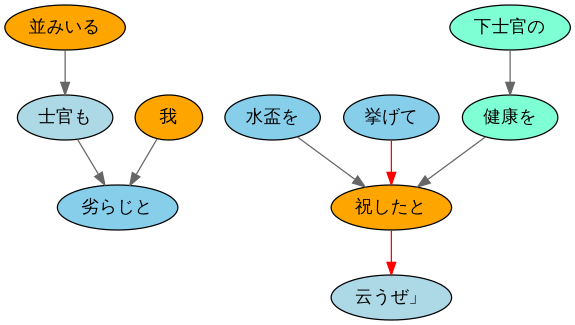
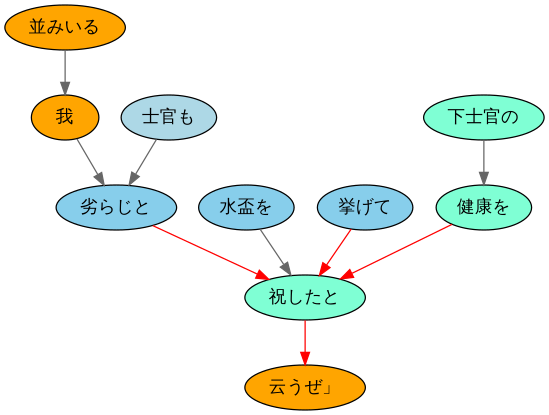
edge "並みいる" -> "士官も": now "並みいる" -> "我"
edge "健康を" -> "祝したと": color gray40 -> red
node "祝したと": fillcolor orange -> aquamarine
edge "劣らじと" -> "祝したと": added
node "云うぜ」": fillcolor lightblue -> orange
